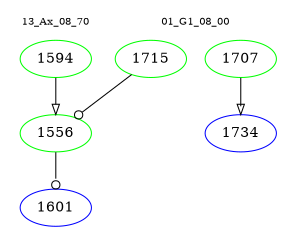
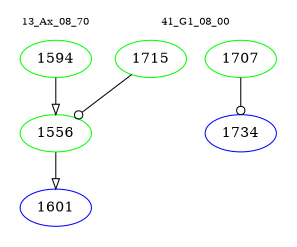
cluster "01_G1_08_00": label "01_G1_08_00" -> "41_G1_08_00"
edge "1707" -> "1734": arrowhead onormal -> odot
edge "1556" -> "1601": arrowhead odot -> onormal
